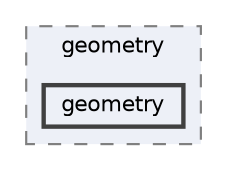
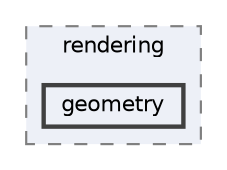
cluster "geometry": label "geometry" -> "rendering"
